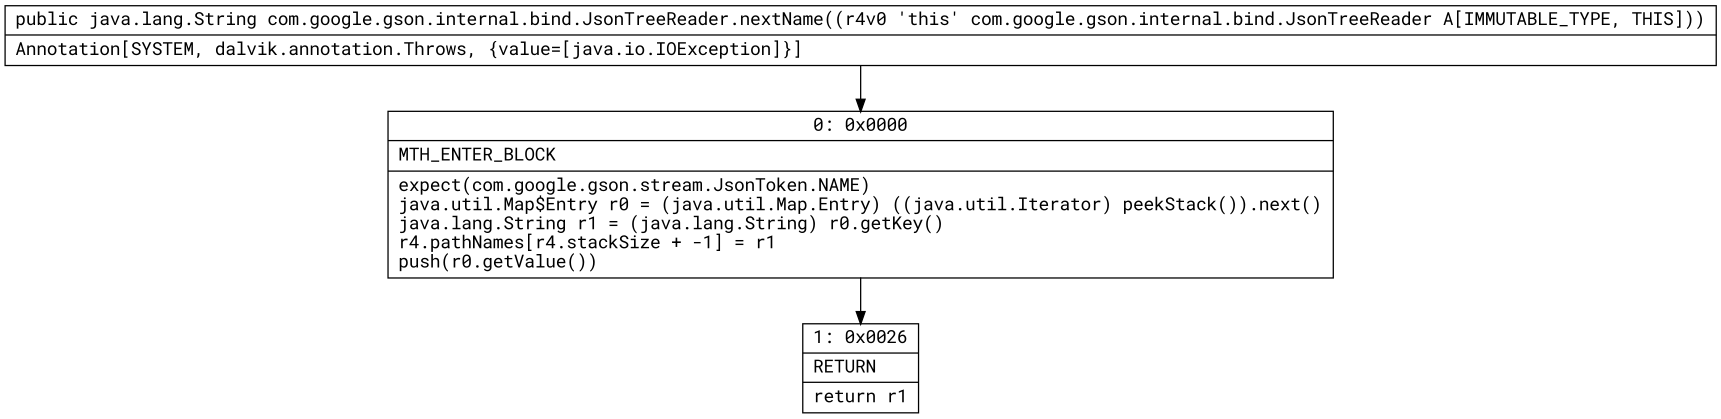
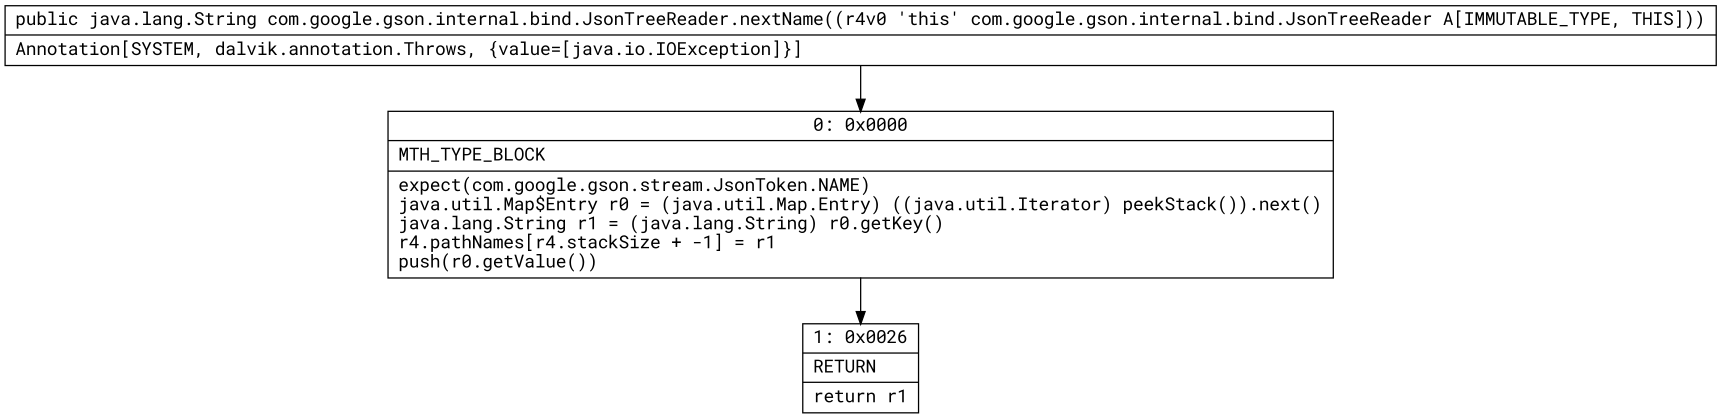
node "0: 0x0000": text "MTH_ENTER_BLOCK" -> "MTH_TYPE_BLOCK"
